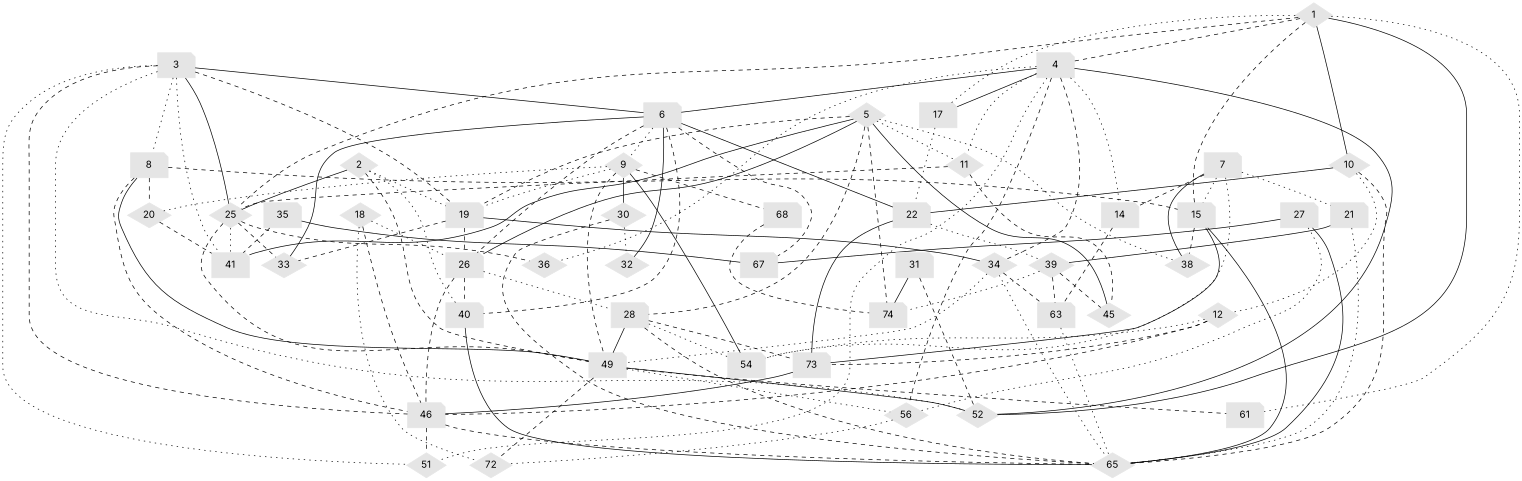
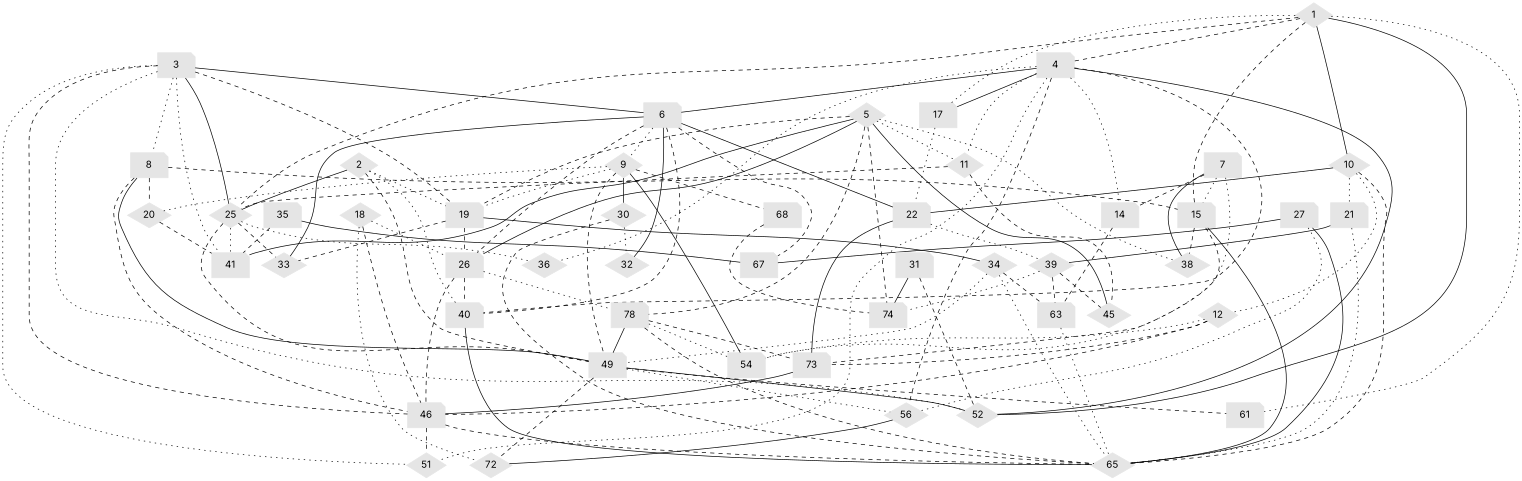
edge "4" -- "34": now "4" -- "40"
edge "7" -- "21": now "10" -- "21"
edge "25" -- "36": style dashed -> dotted
node "28": label "28" -> "78"
edge "15" -- "73": style solid -> dashed
edge "56" -- "72": style dotted -> solid
